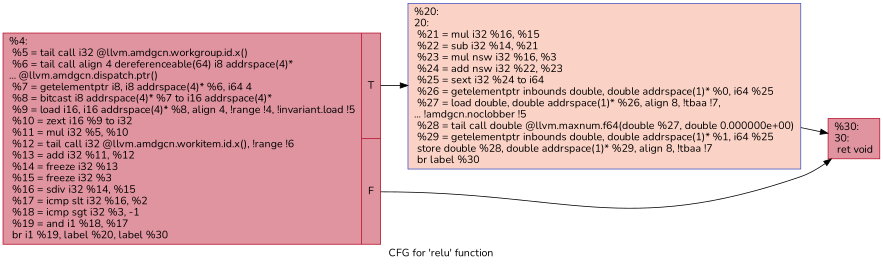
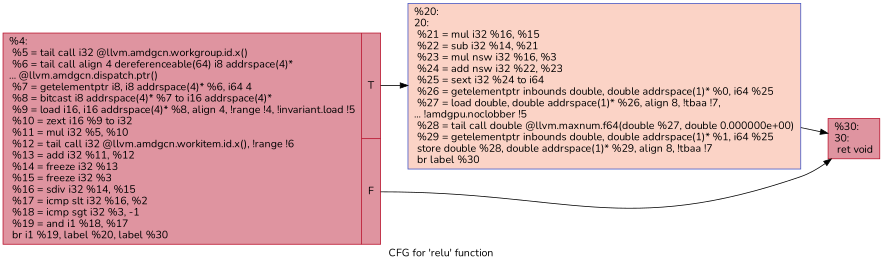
node "%20:": text "... !amdgcn.noclobber !5" -> "... !amdgpu.noclobber !5"
